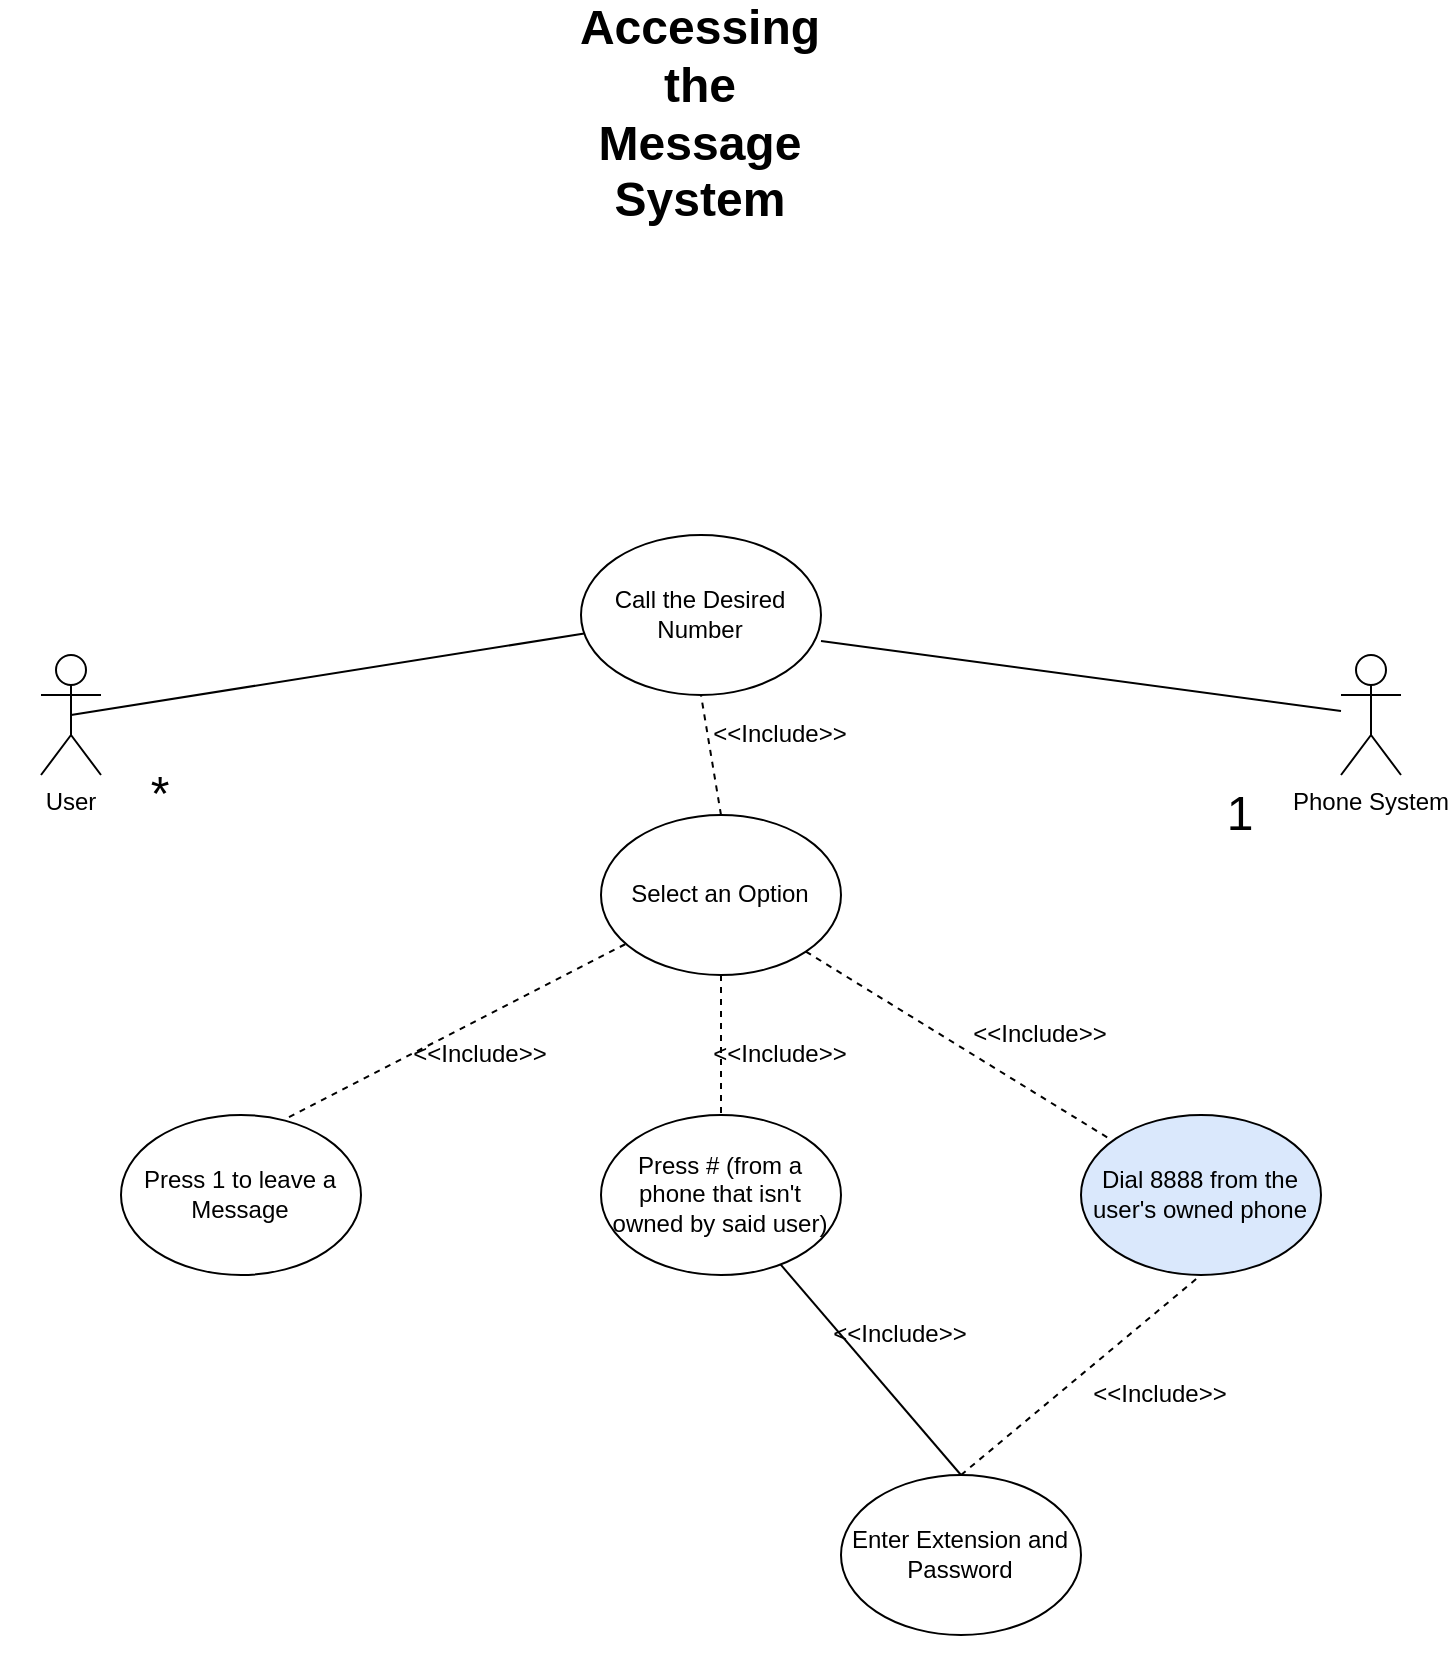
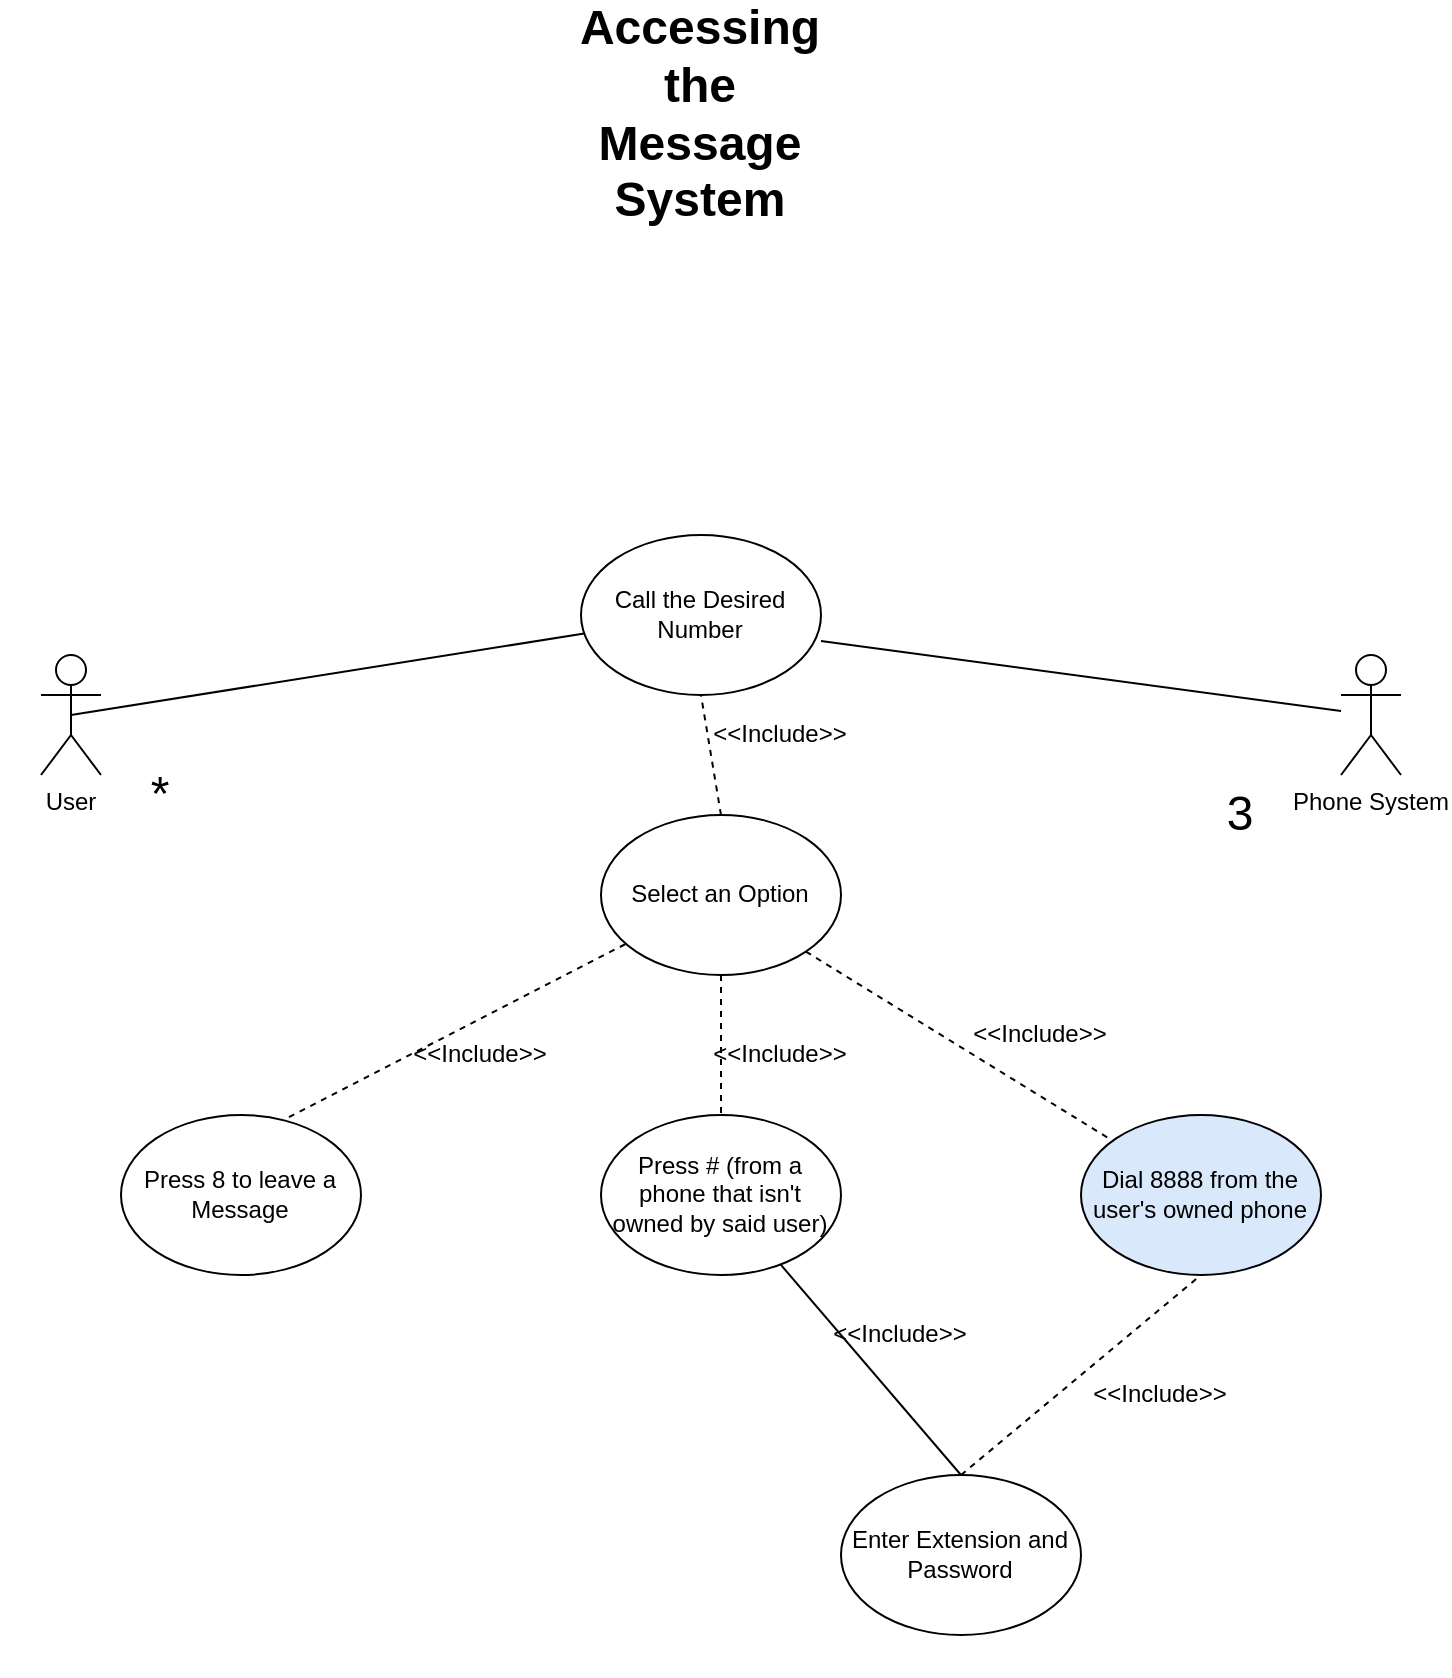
node "1": label "1" -> "3"
node "Press 1 to leave a Message": label "Press 1 to leave a Message" -> "Press 8 to leave a Message"
